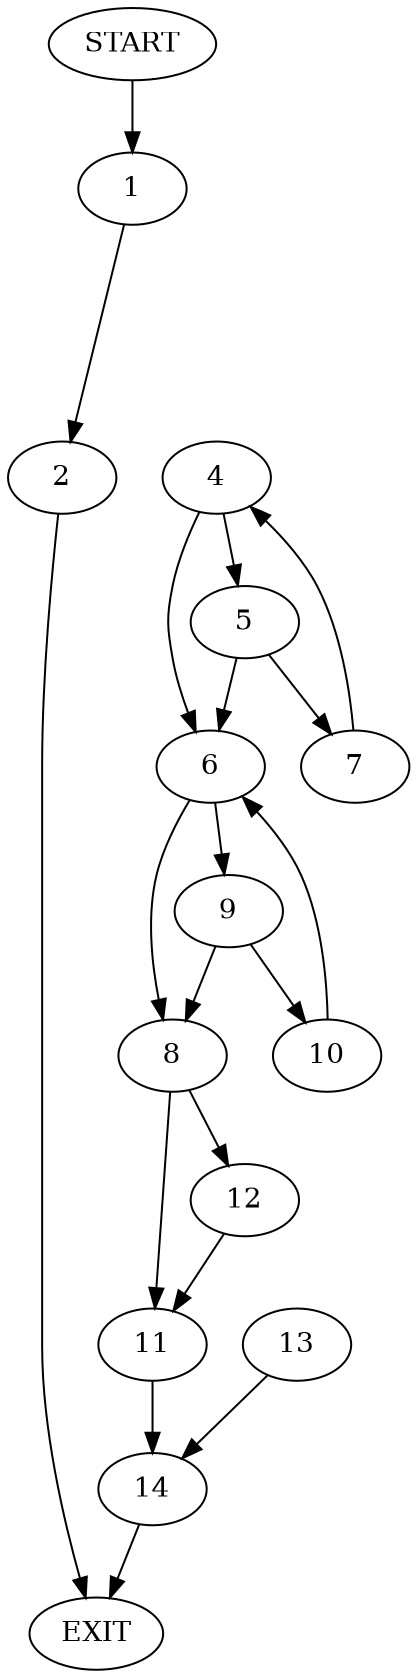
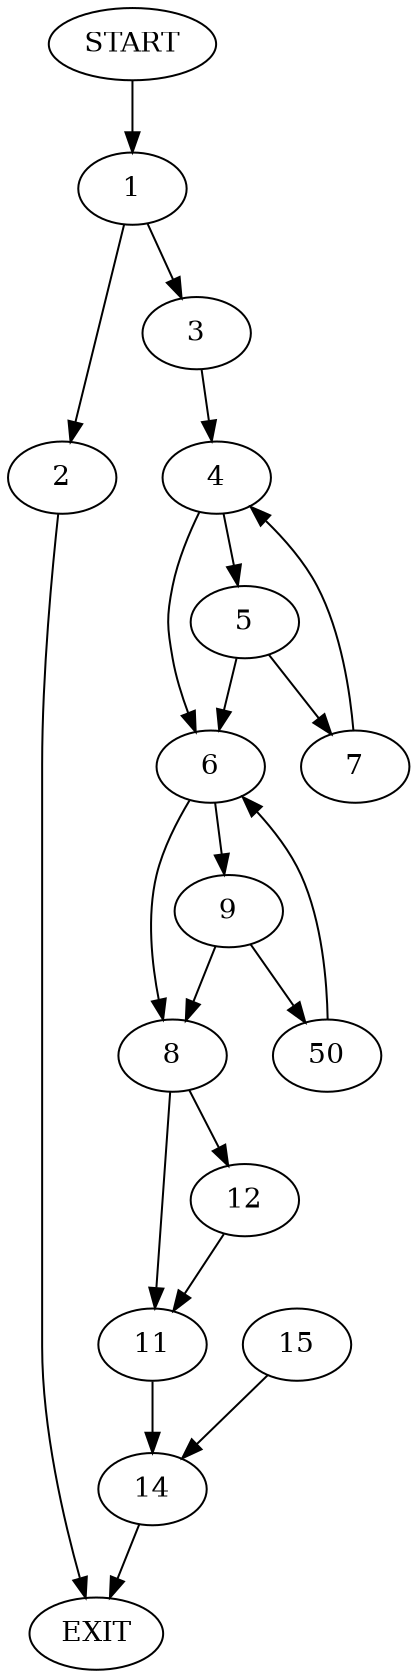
node "3": added
node "10": label "10" -> "50"
node "13": label "13" -> "15"
